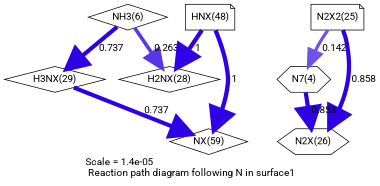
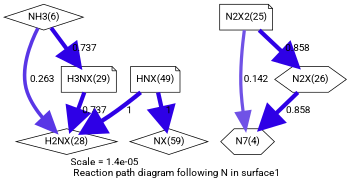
node "HNX(48)": label "HNX(48)" -> "HNX(49)"
node "H3NX(29)": shape diamond -> note
edge "N7(4)" -> "N2X(26)": reversed
edge "H3NX(29)" -> "NX(59)": now "H3NX(29)" -> "H2NX(28)"
